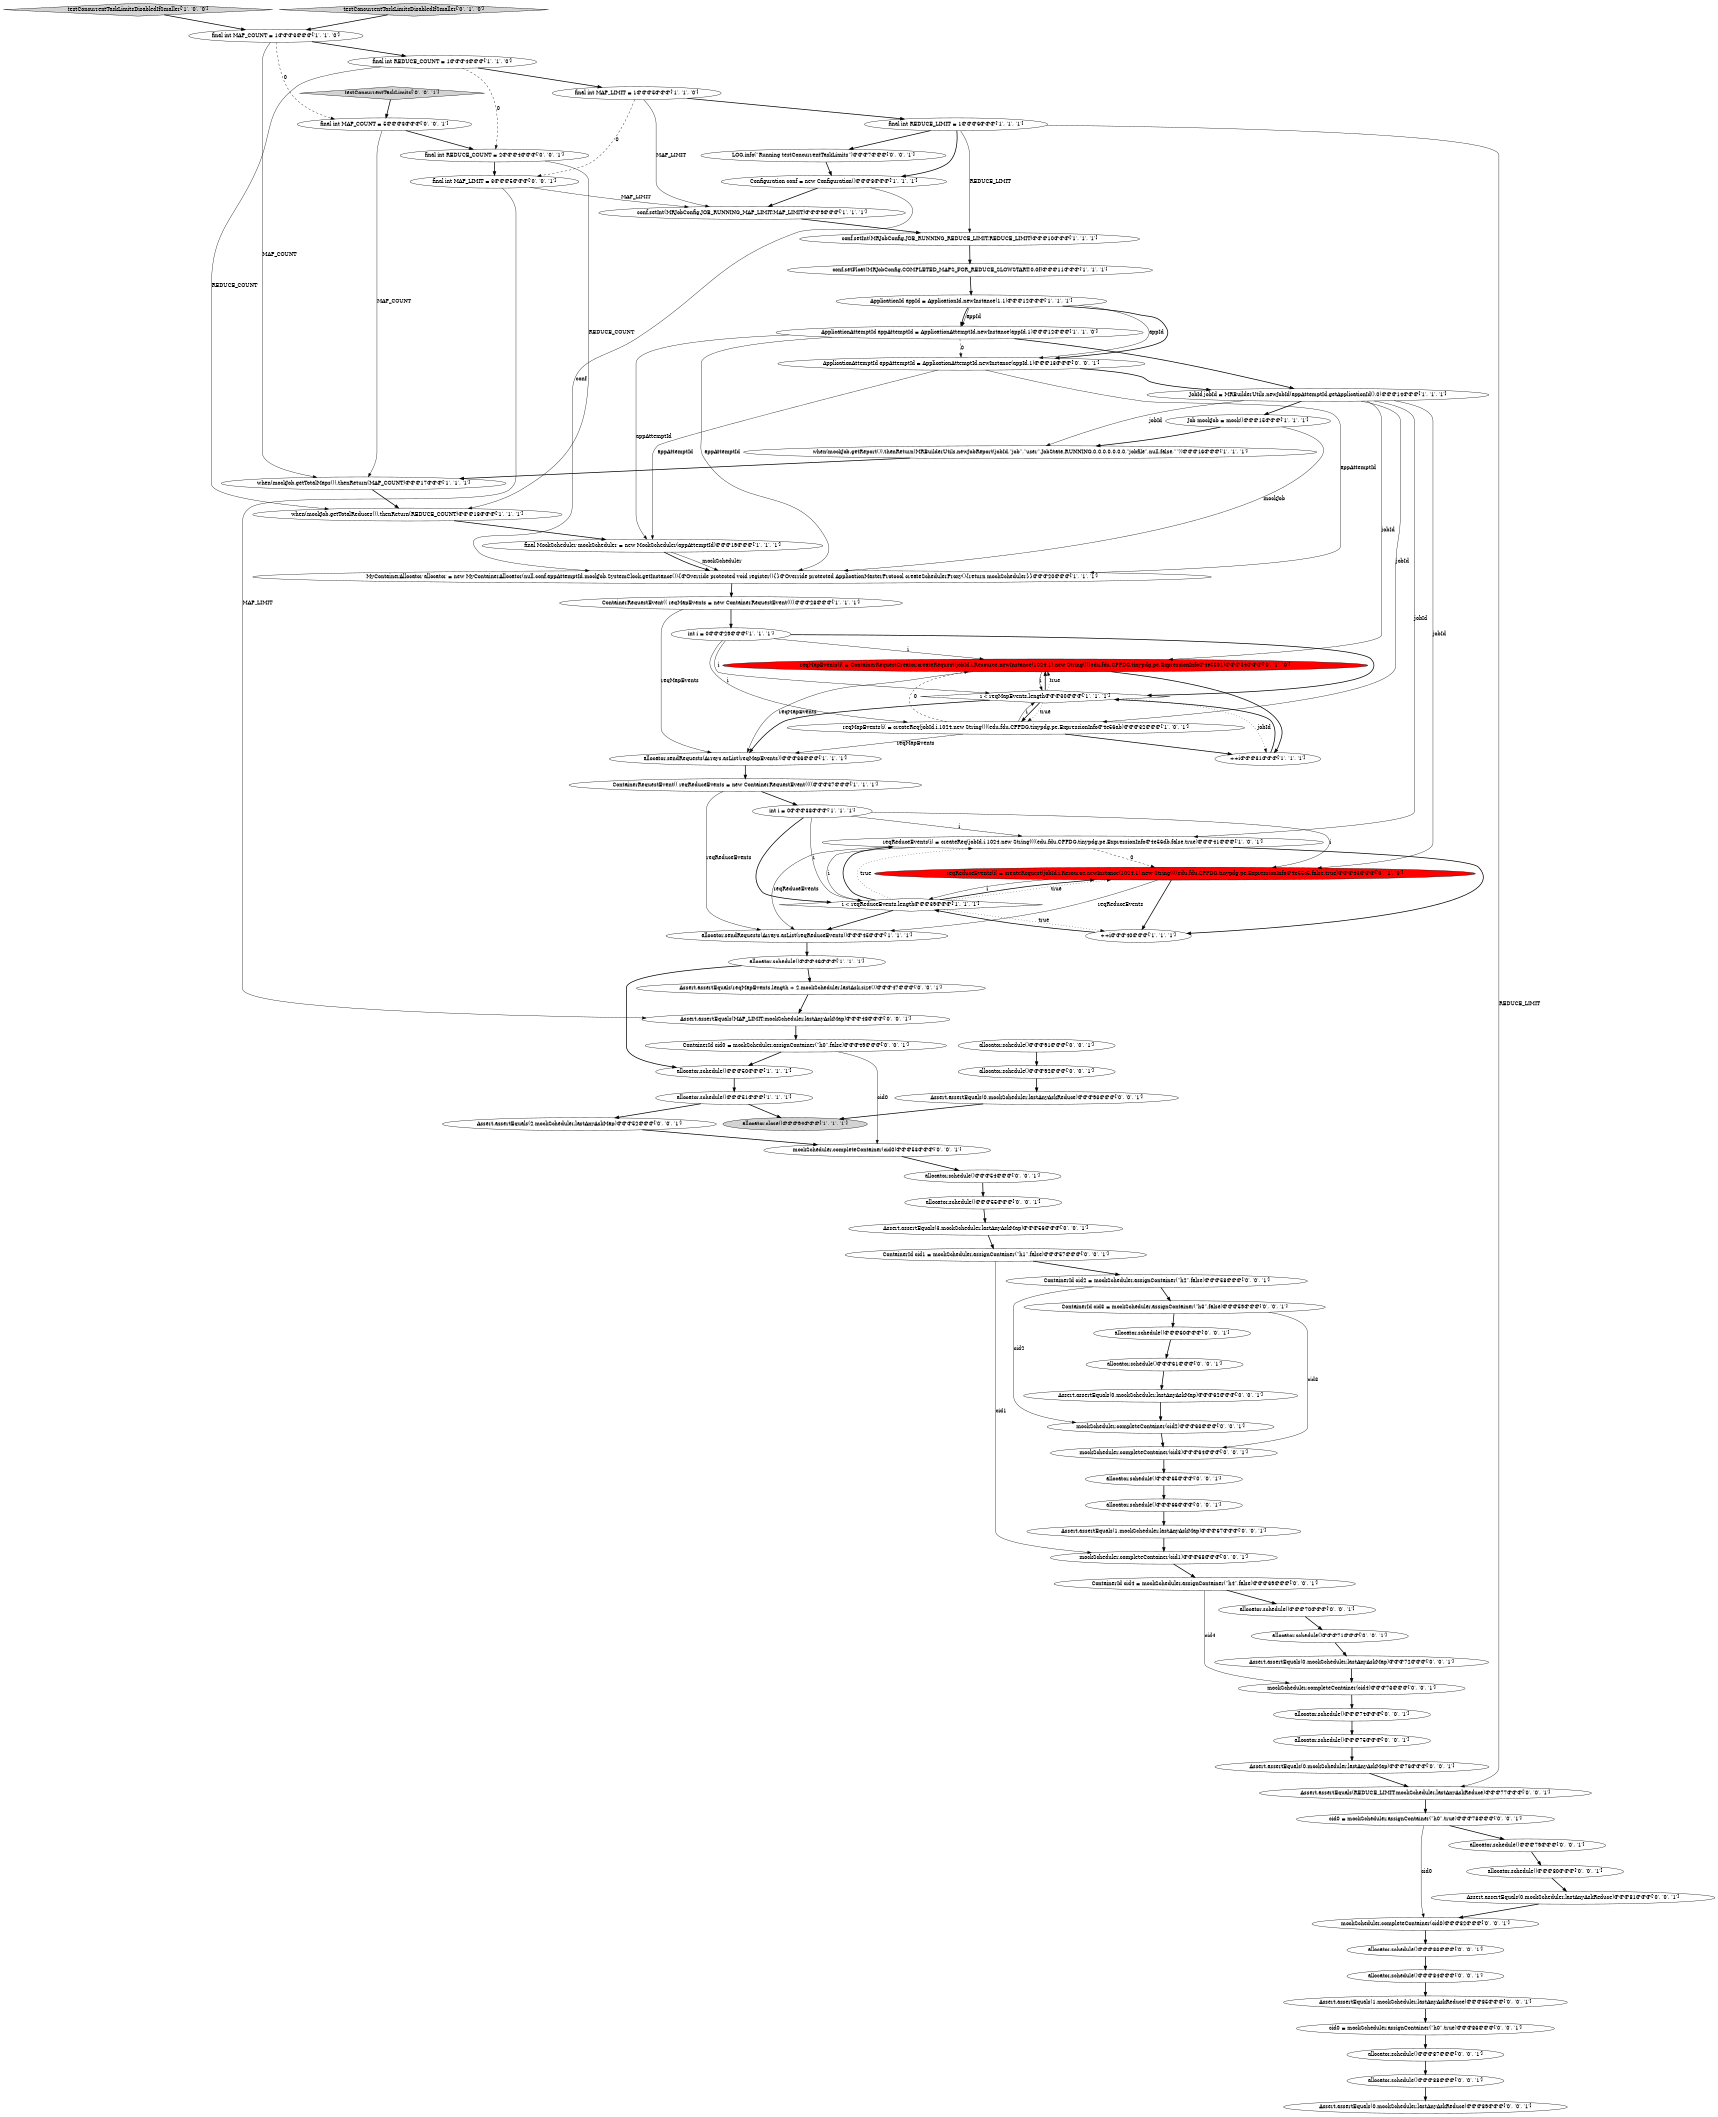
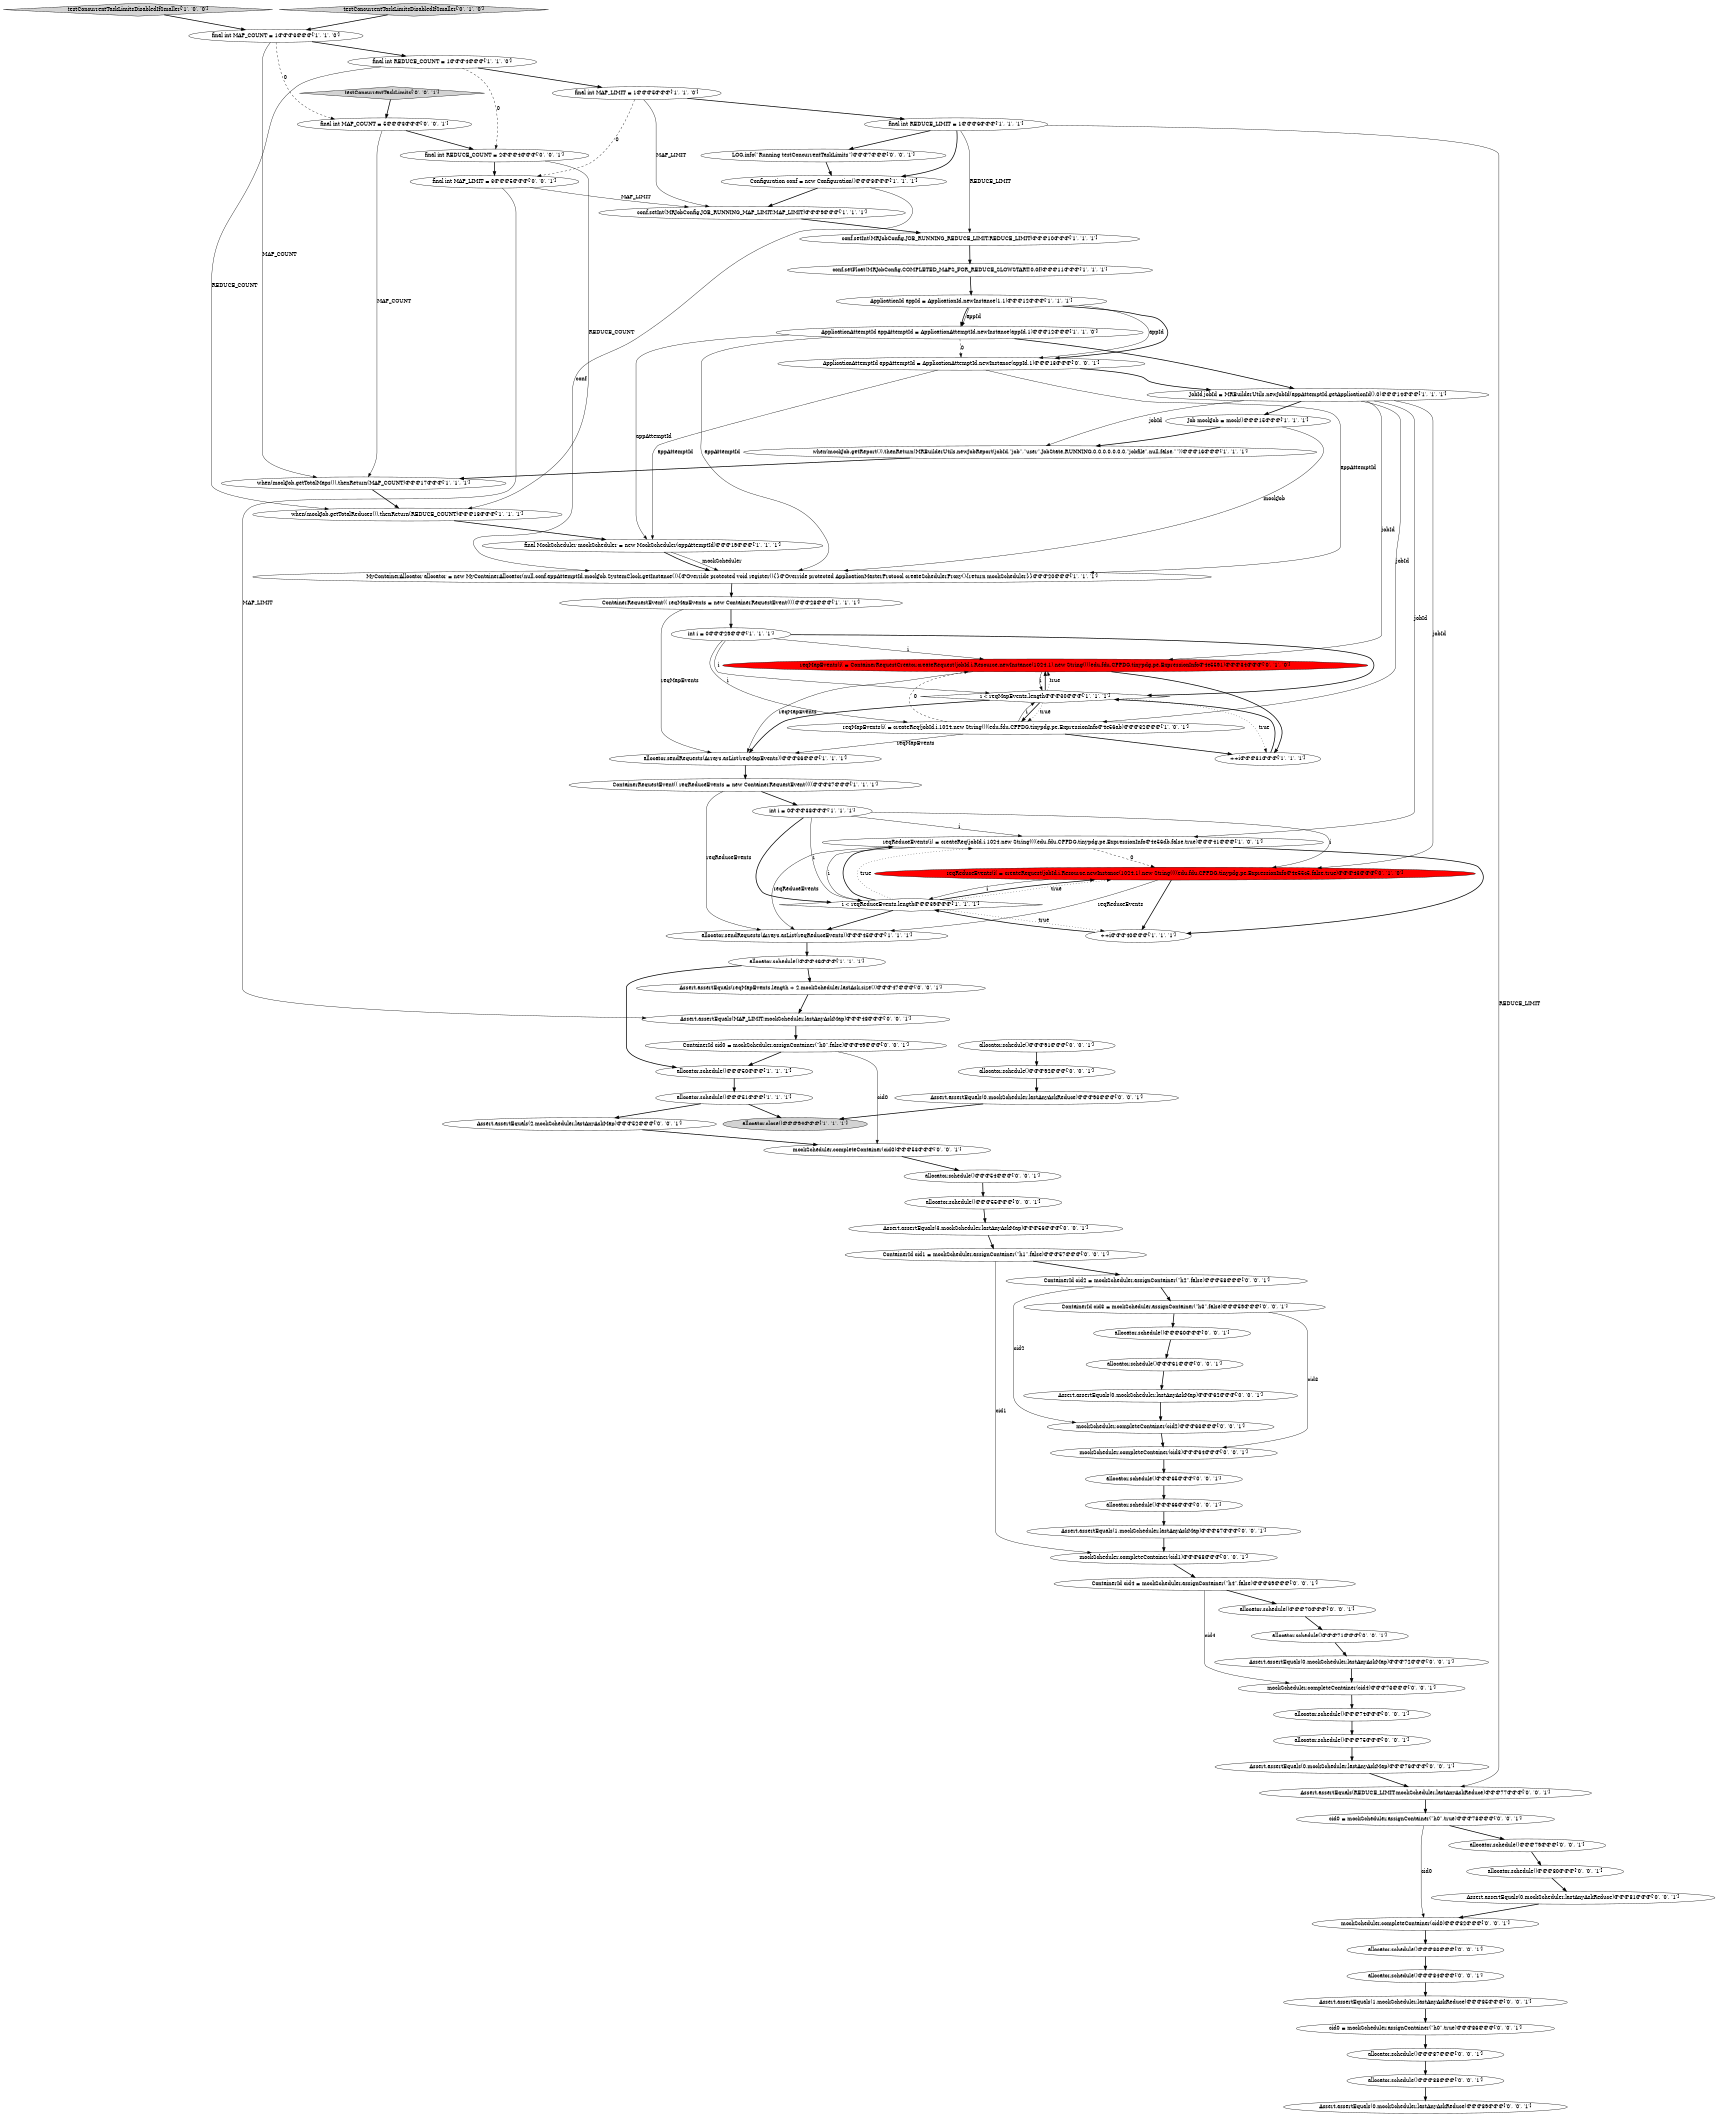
edge "i < reqMapEvents.length@@@30@@@['1', '1', '1']" -> "++i@@@31@@@['1', '1', '1']": label "jobId" -> "true"
